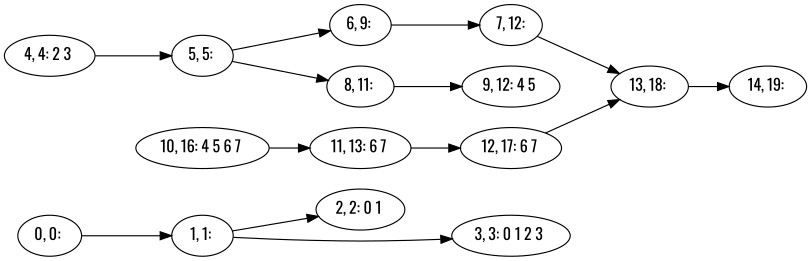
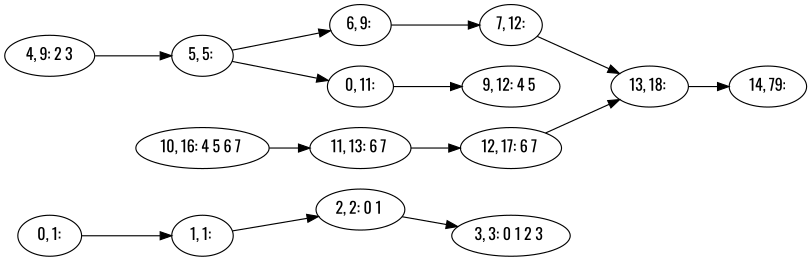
node "4, 4: 2 3": label "4, 4: 2 3" -> "4, 9: 2 3"
node "8, 11:": label "8, 11:" -> "0, 11:"
node "14, 19:": label "14, 19:" -> "14, 79:"
node "0, 0:": label "0, 0:" -> "0, 1:"
edge "1, 1:" -> "3, 3: 0 1 2 3": now "2, 2: 0 1" -> "3, 3: 0 1 2 3"
